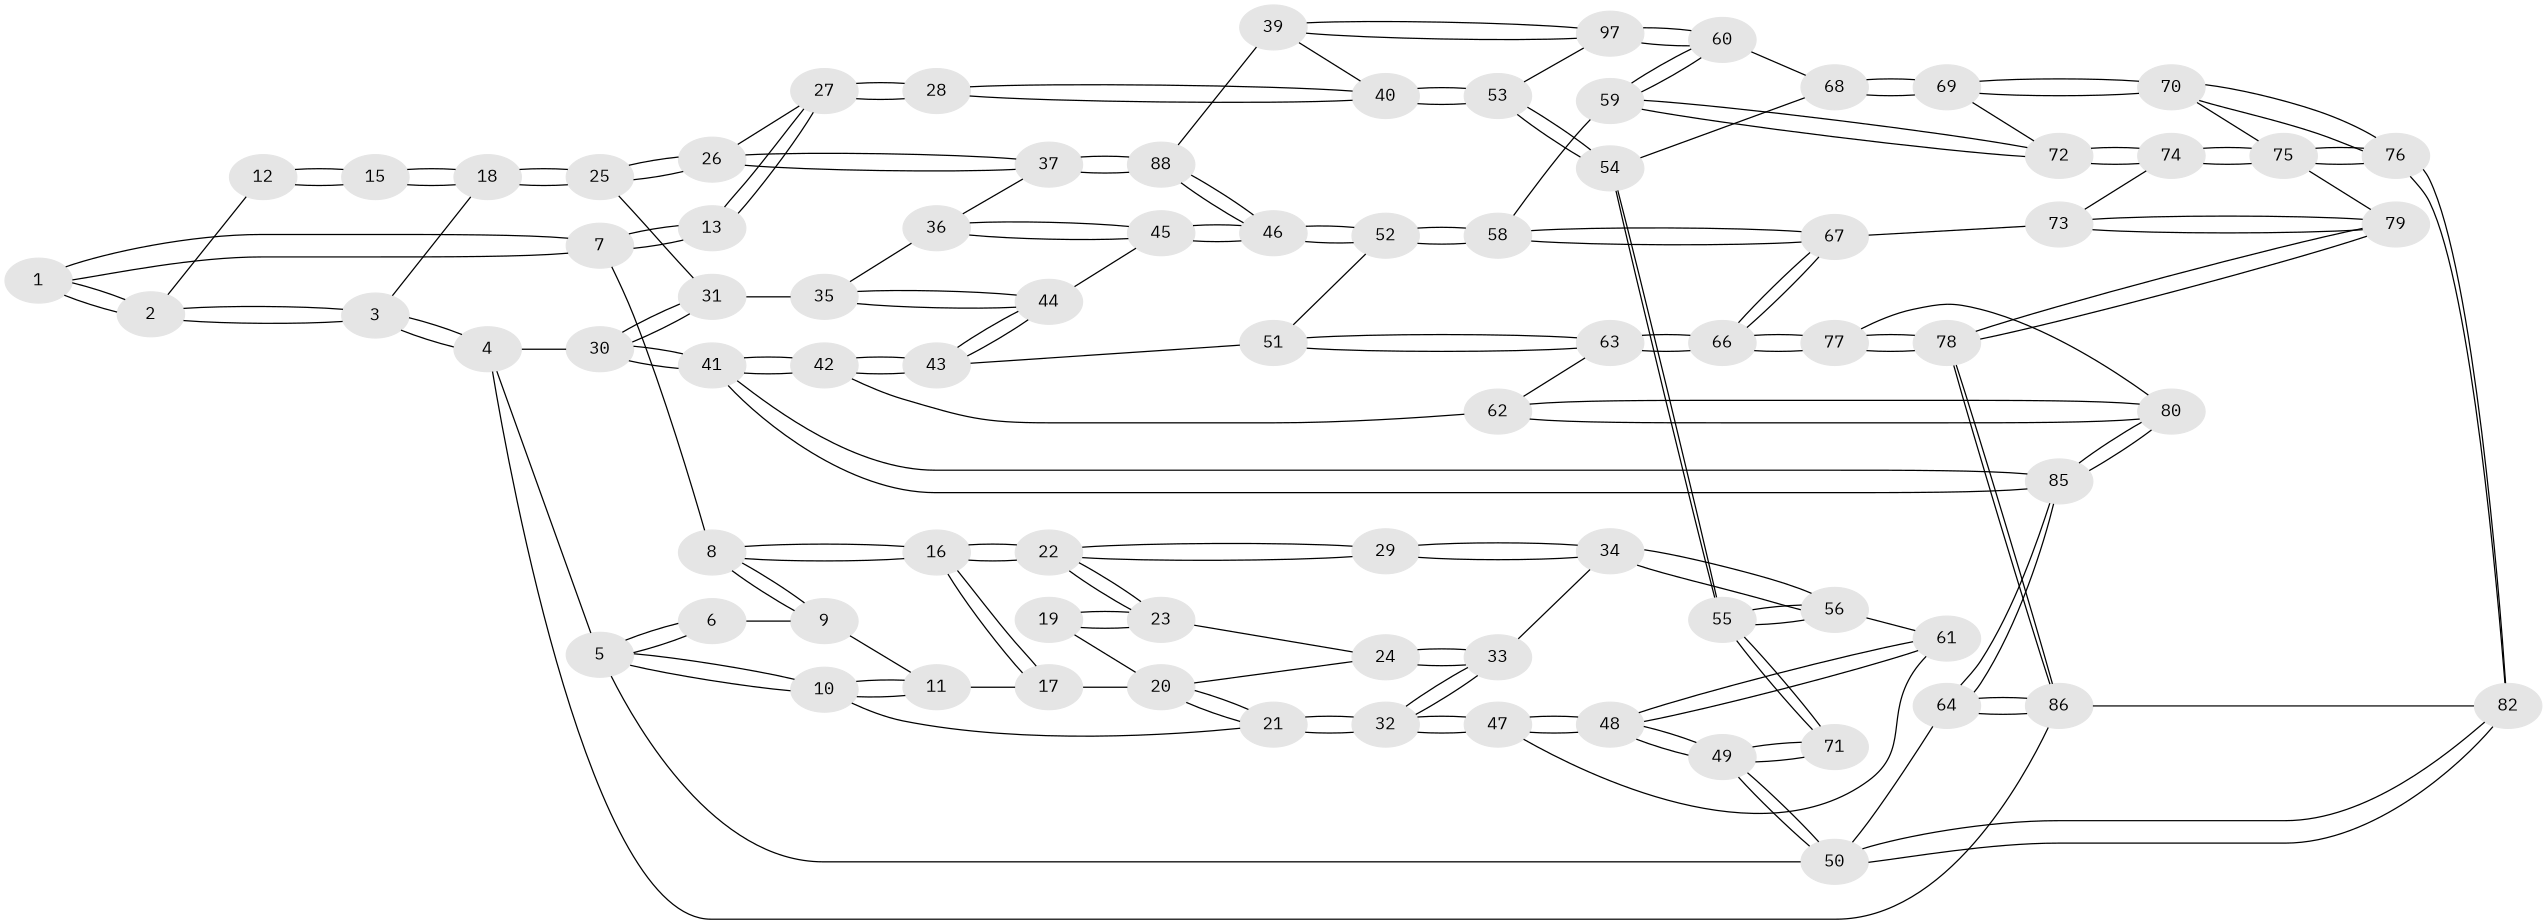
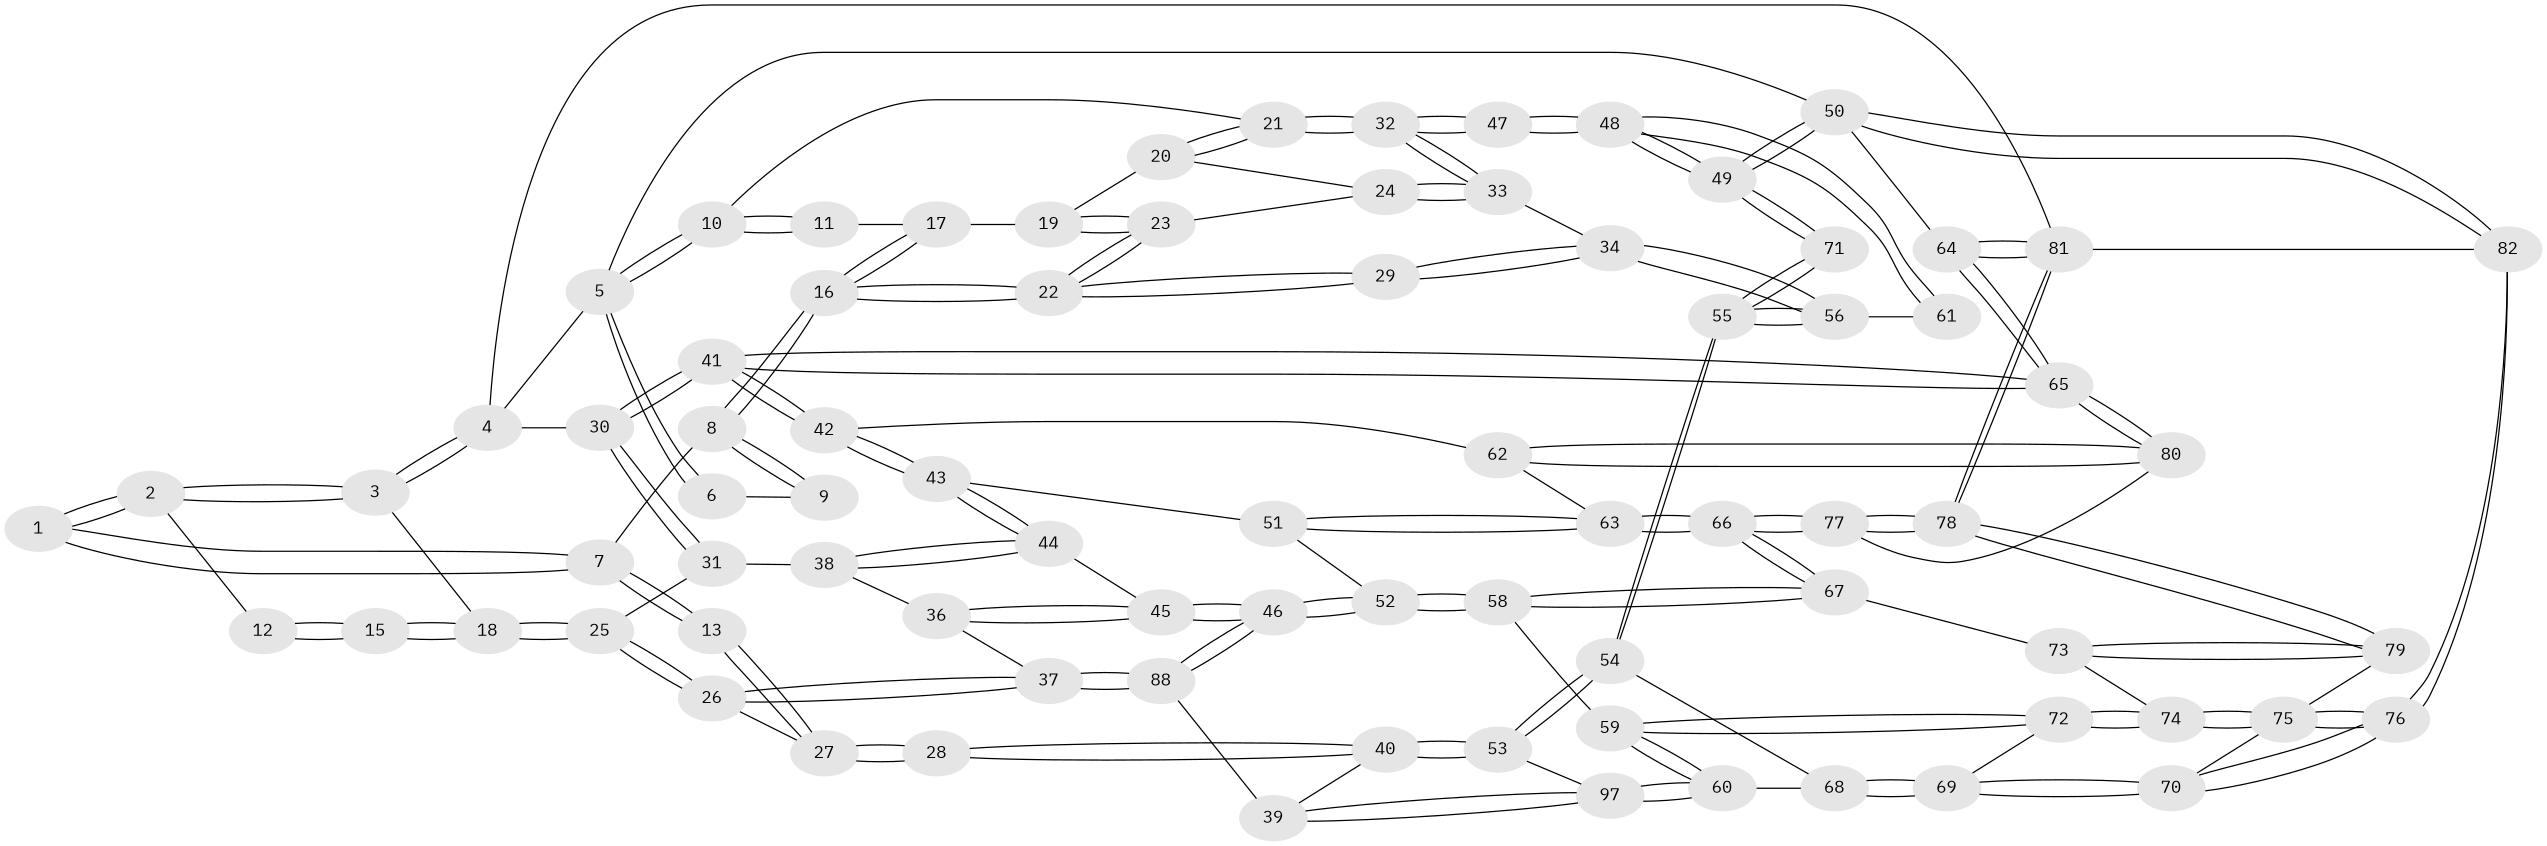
node "35": label "35" -> "38"
node "85": label "85" -> "65"
edge "9" -- "11": removed
edge "17" -- "20": now "17" -- "19"
node "86": label "86" -> "81"
edge "61" -- "47": removed
